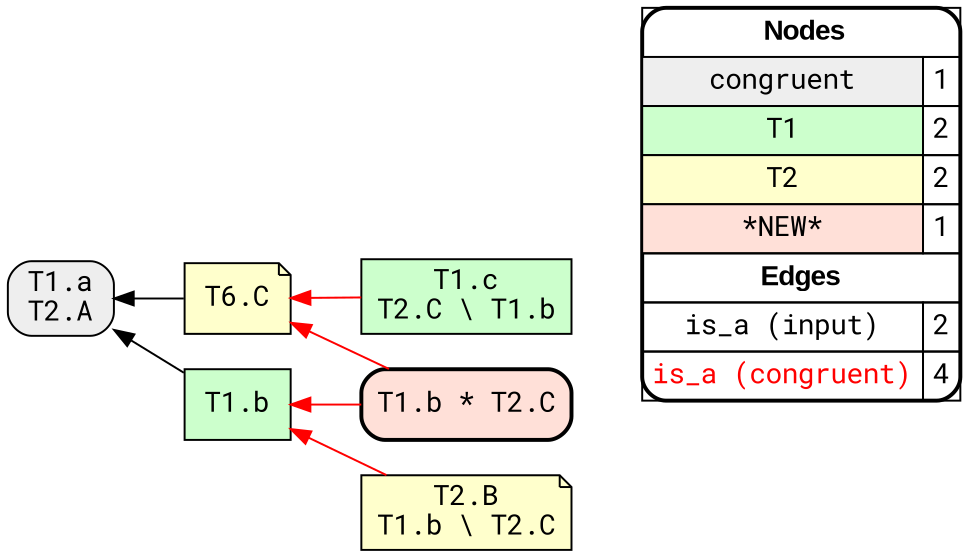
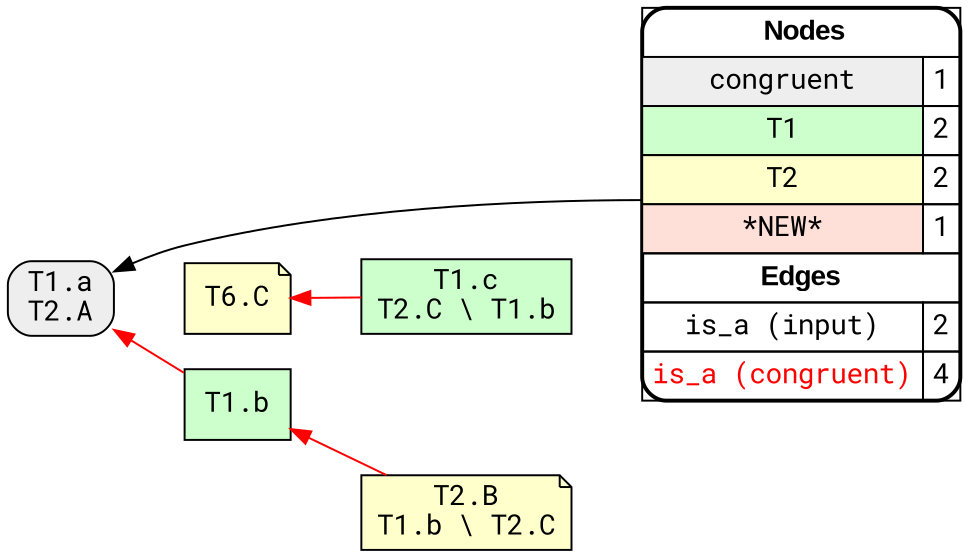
edge "T6.C" -> "T1.a T2.A": now "Nodes" -> "T1.a T2.A"
edge "T1.b" -> "T1.a T2.A": color #000000 -> #ff0000
node "T1.b * T2.C": removed
